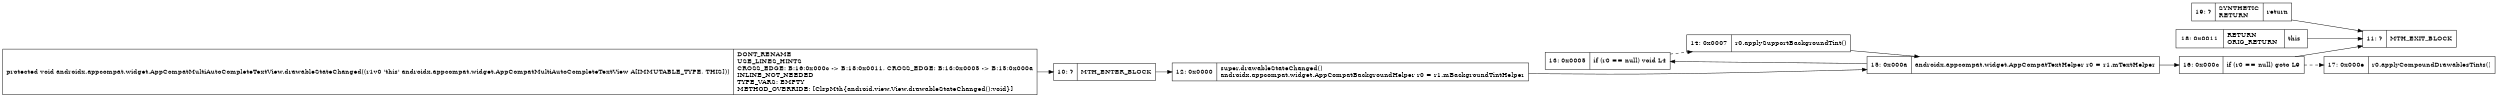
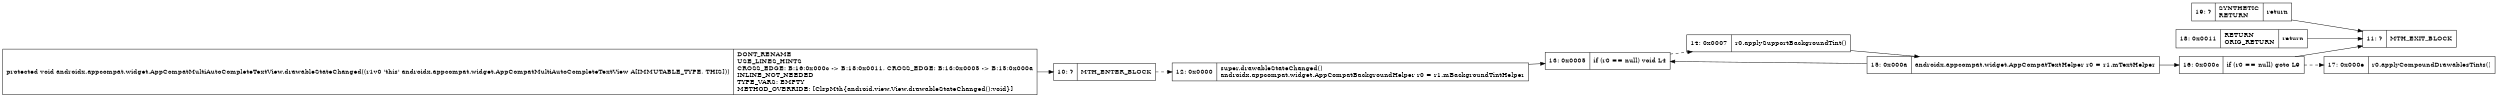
node "18: 0x0011": text "this" -> "return"
edge "10: ?" -> "12: 0x0000": style solid -> dashed
edge "12: 0x0000" -> "15: 0x000a": now "12: 0x0000" -> "13: 0x0005"
